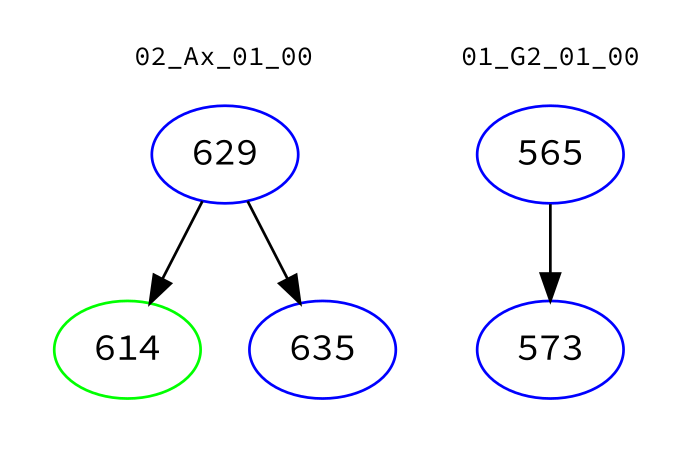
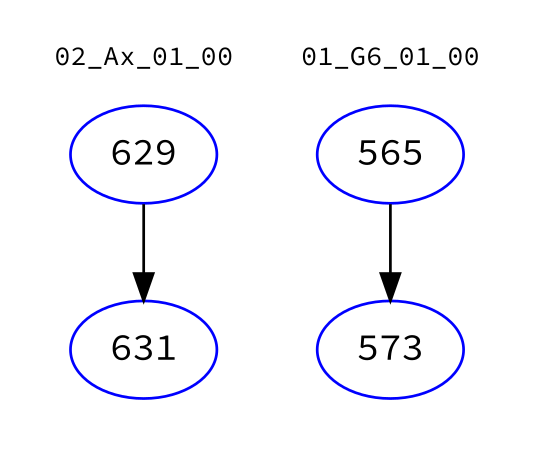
cluster "01_G2_01_00": label "01_G2_01_00" -> "01_G6_01_00"
node "614": removed
node "635": label "635" -> "631"
